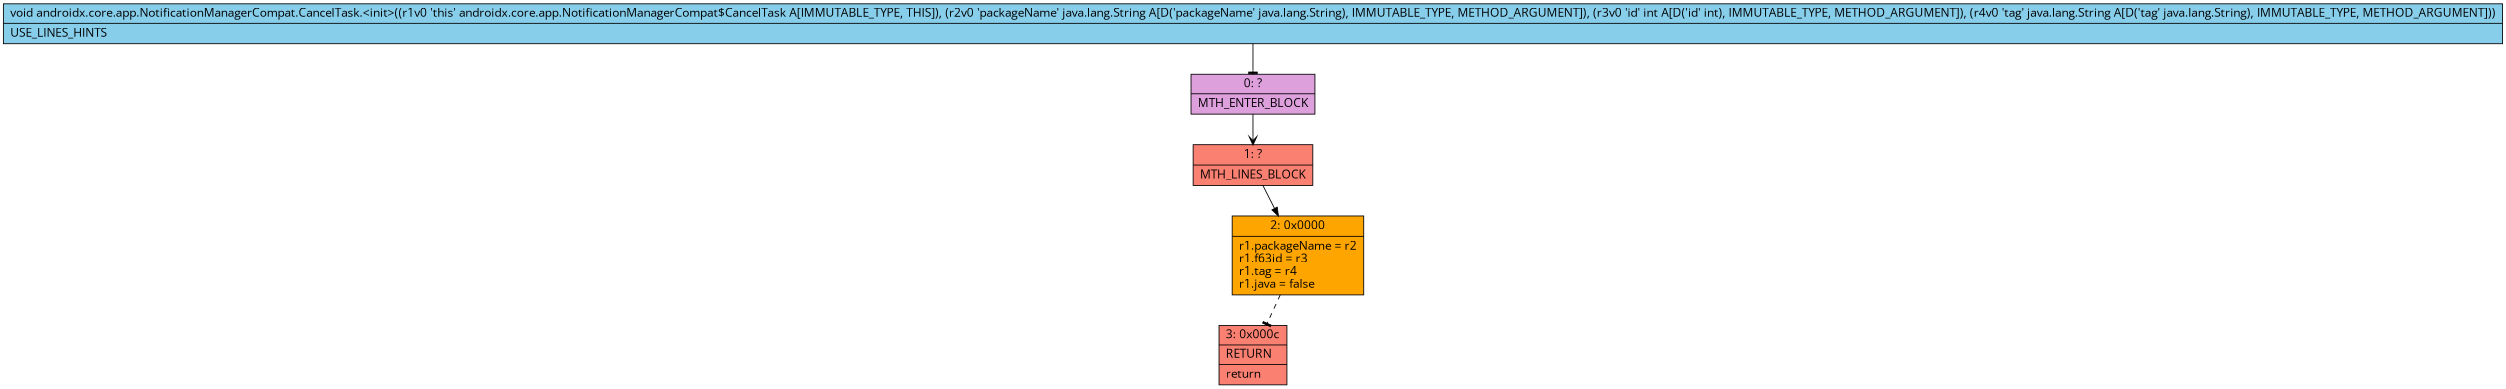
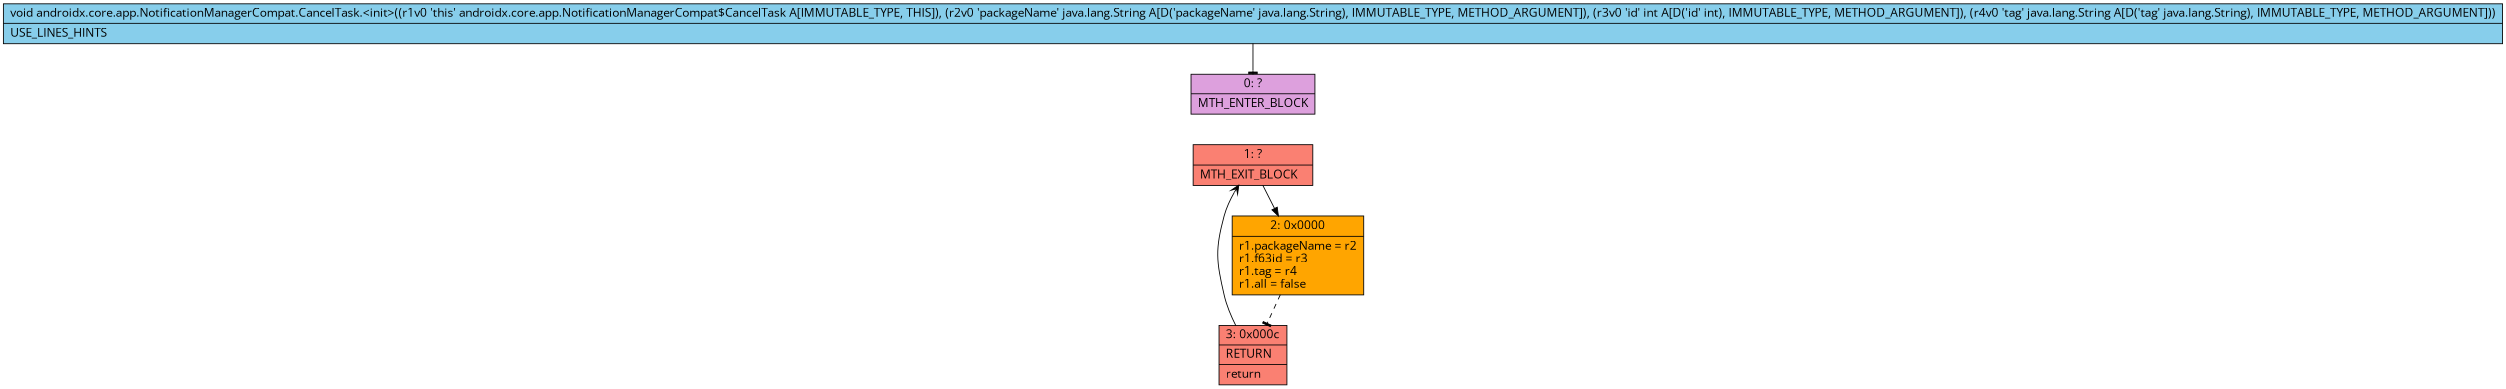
edge "0: ?" -> "1: ?": now "3: 0x000c" -> "1: ?"
node "1: ?": text "MTH_LINES_BLOCK" -> "MTH_EXIT_BLOCK"
node "2: 0x0000": text "r1.java = false" -> "r1.all = false"
